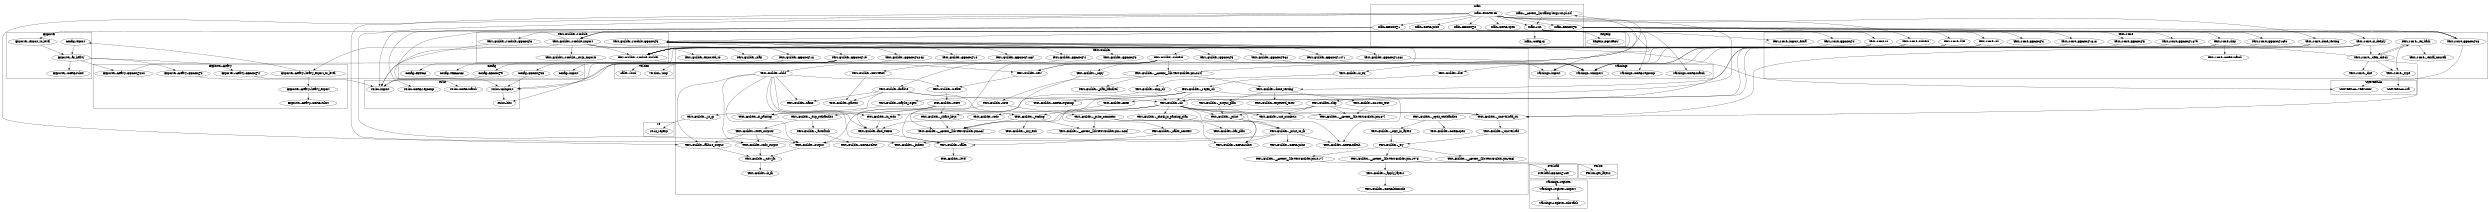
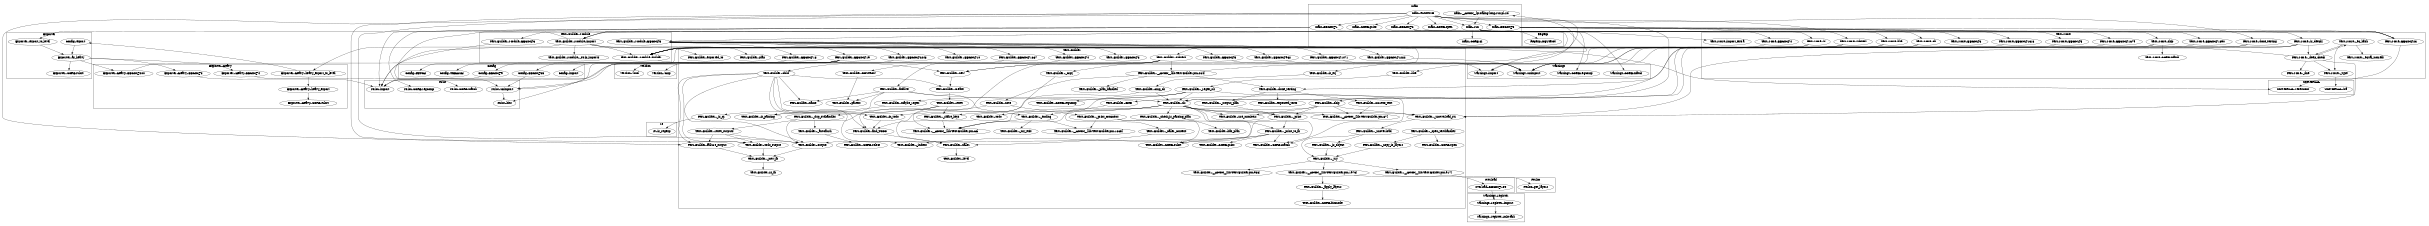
node "caller::(bool": label "caller::(bool" -> "version::(bool"
node "Test::Builder::_is_object": added
